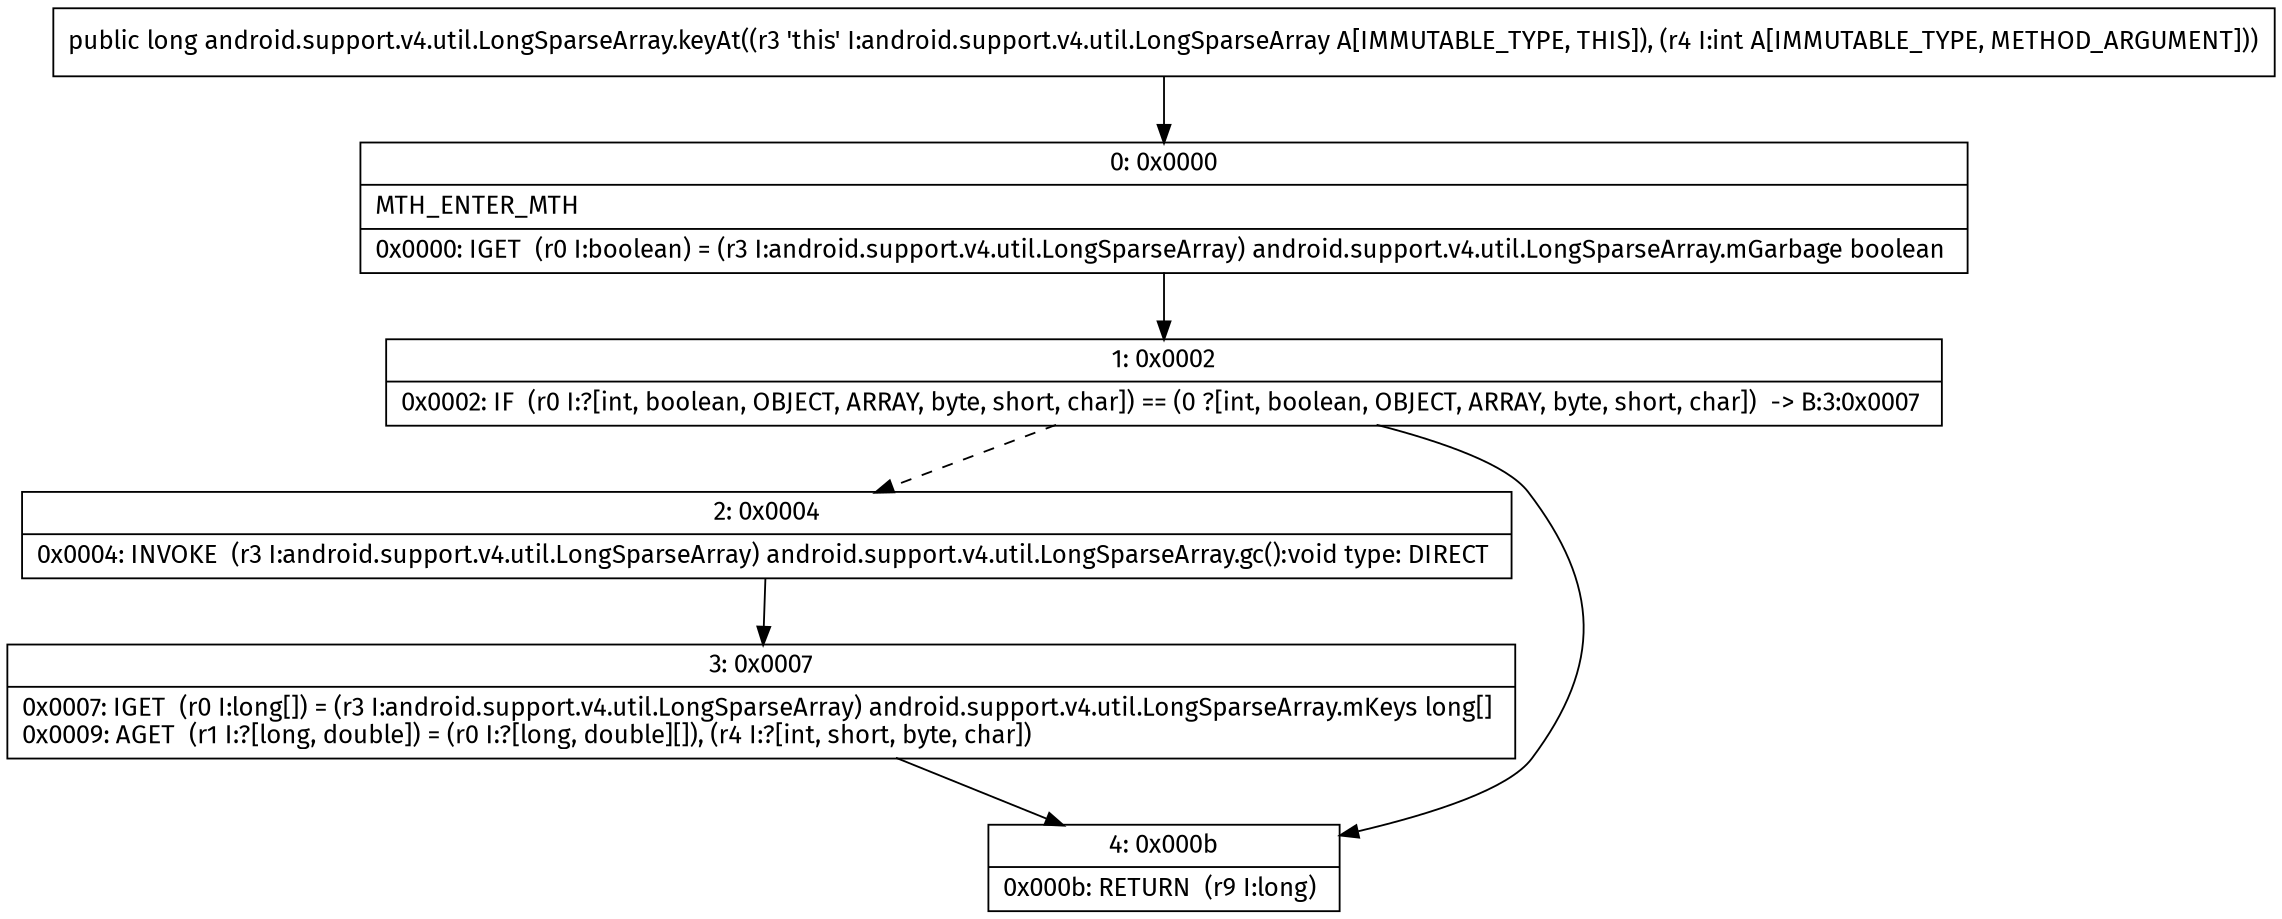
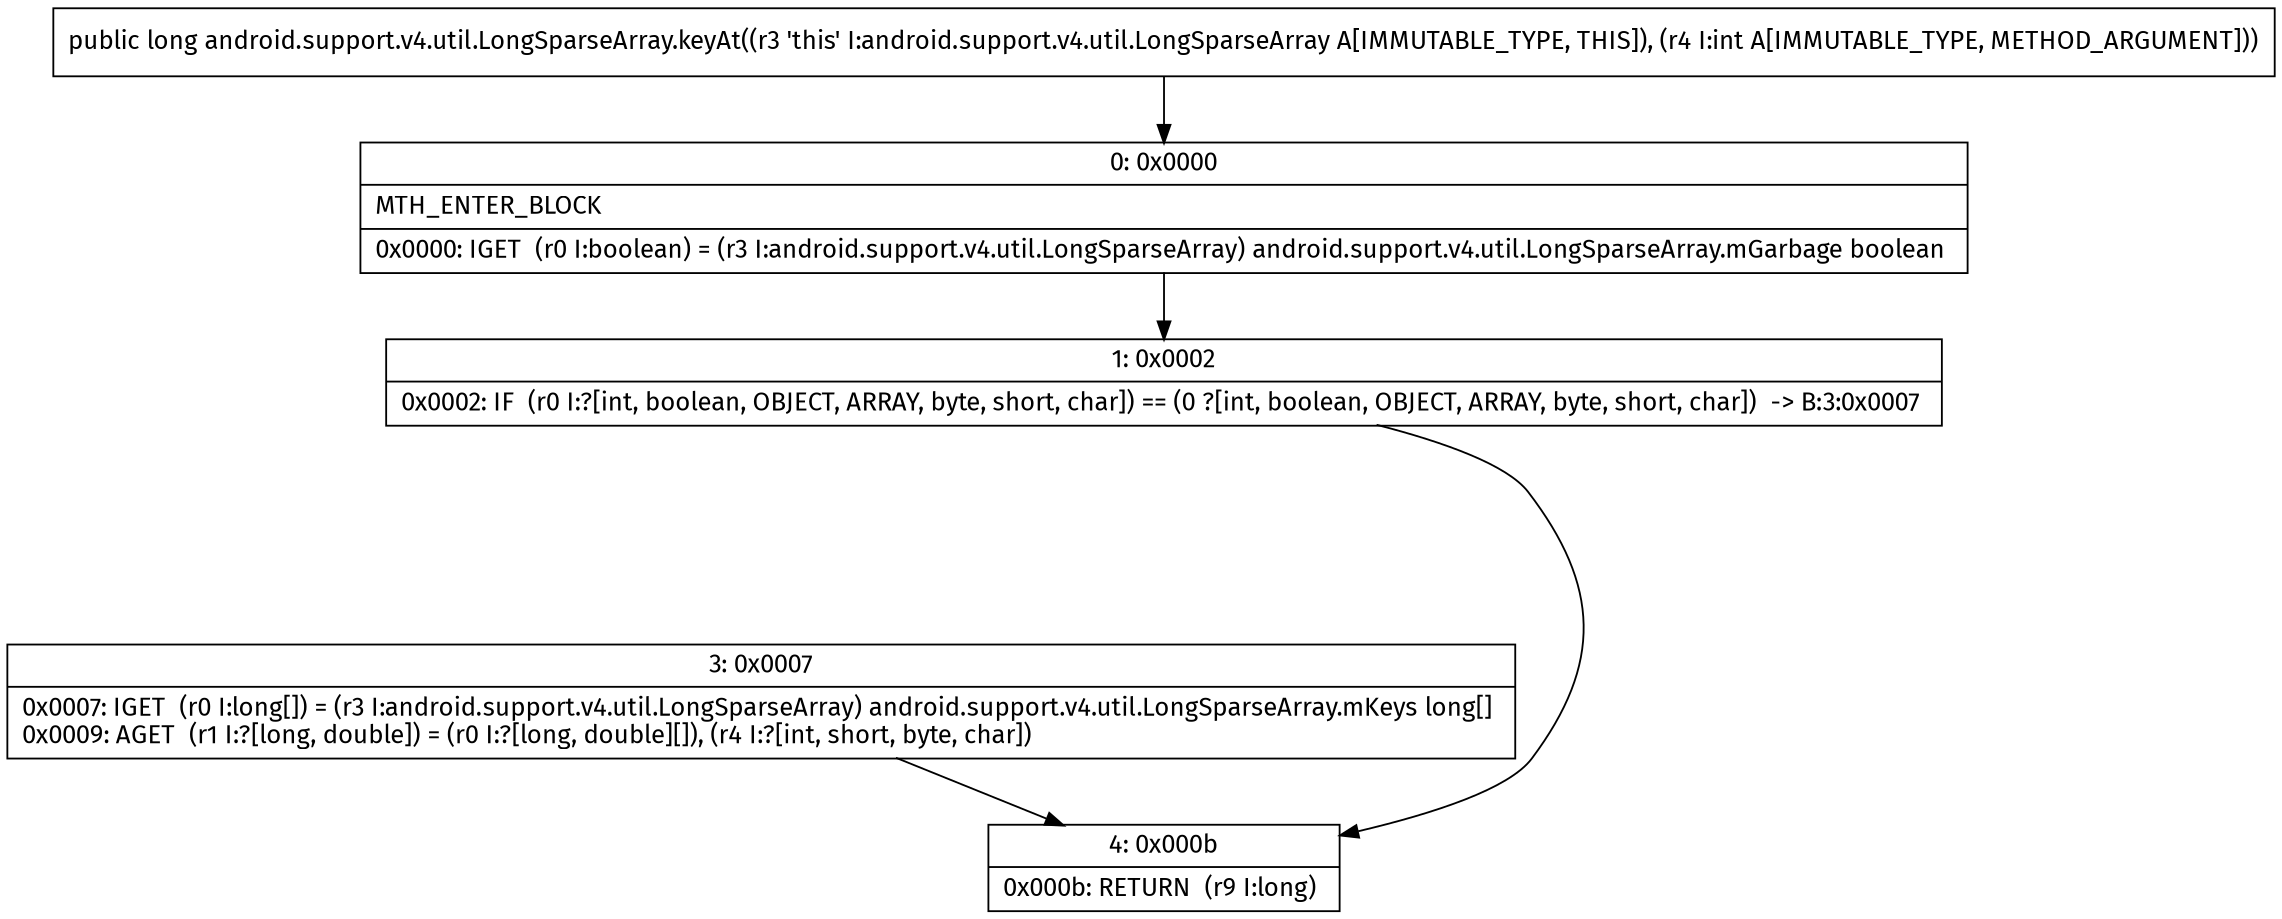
node "0: 0x0000": text "MTH_ENTER_MTH" -> "MTH_ENTER_BLOCK"
node "2: 0x0004": removed
